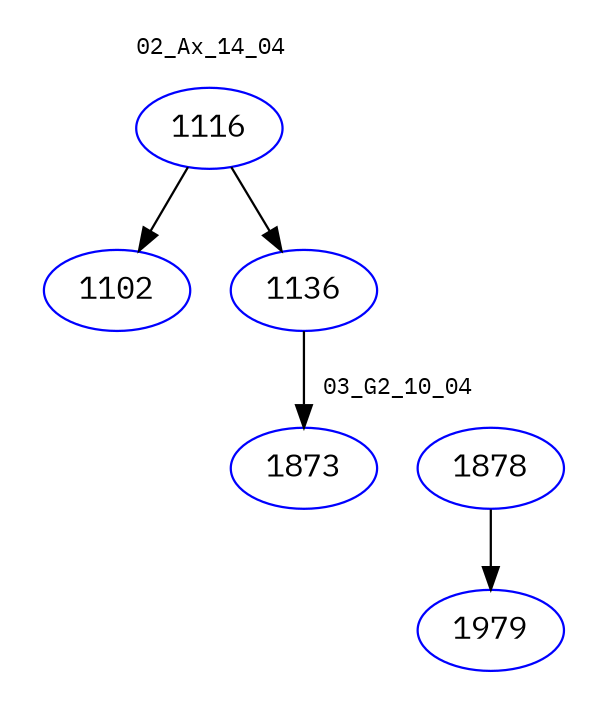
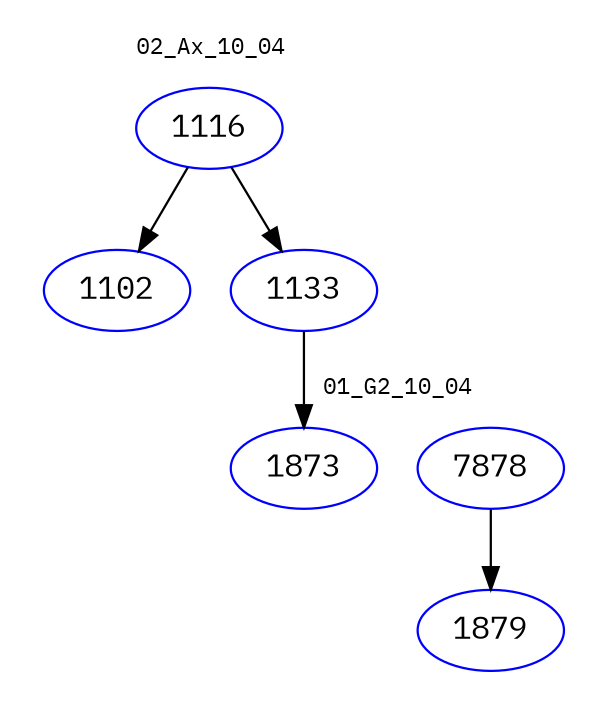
cluster "02_Ax_14_04": label "02_Ax_14_04" -> "02_Ax_10_04"
node "1136": label "1136" -> "1133"
cluster "03_G2_10_04": label "03_G2_10_04" -> "01_G2_10_04"
node "1878": label "1878" -> "7878"
node "1979": label "1979" -> "1879"
